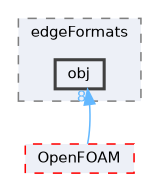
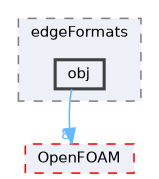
edge "OpenFOAM" -> "obj": reversed
